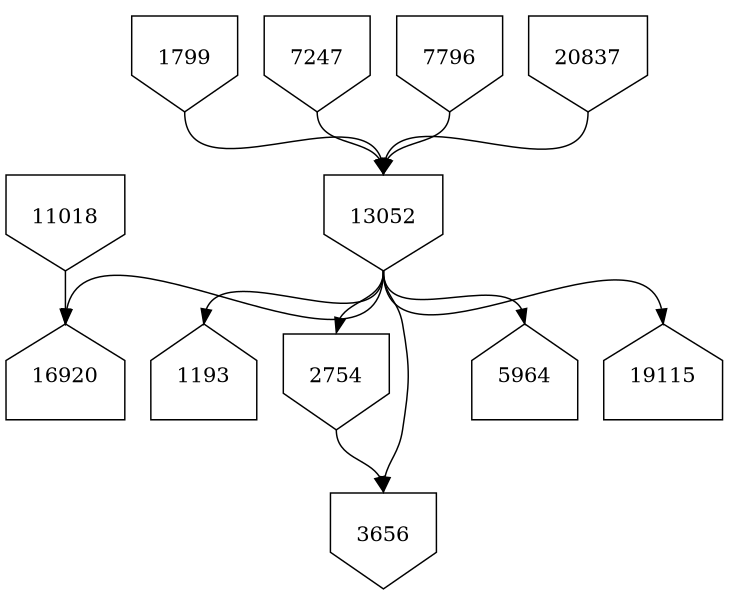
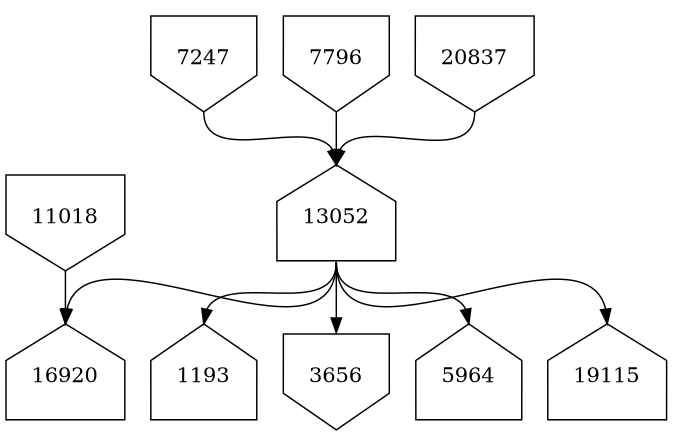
node "1799": removed
node "13052": shape invhouse -> house
node "2754": removed
